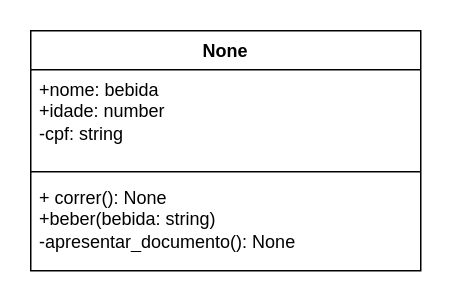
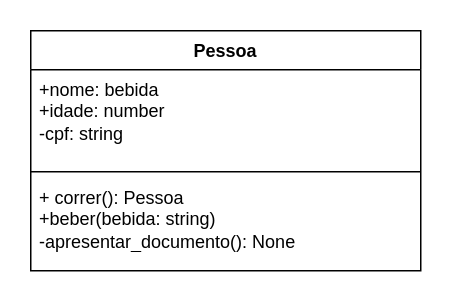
node "None": label "None" -> "Pessoa"
node "+ correr(): None +beber(bebida: string) -apresentar_documento(): None": label "+ correr(): None +beber(bebida: string) -apresentar_documento(): None" -> "+ correr(): Pessoa +beber(bebida: string) -apresentar_documento(): None"
